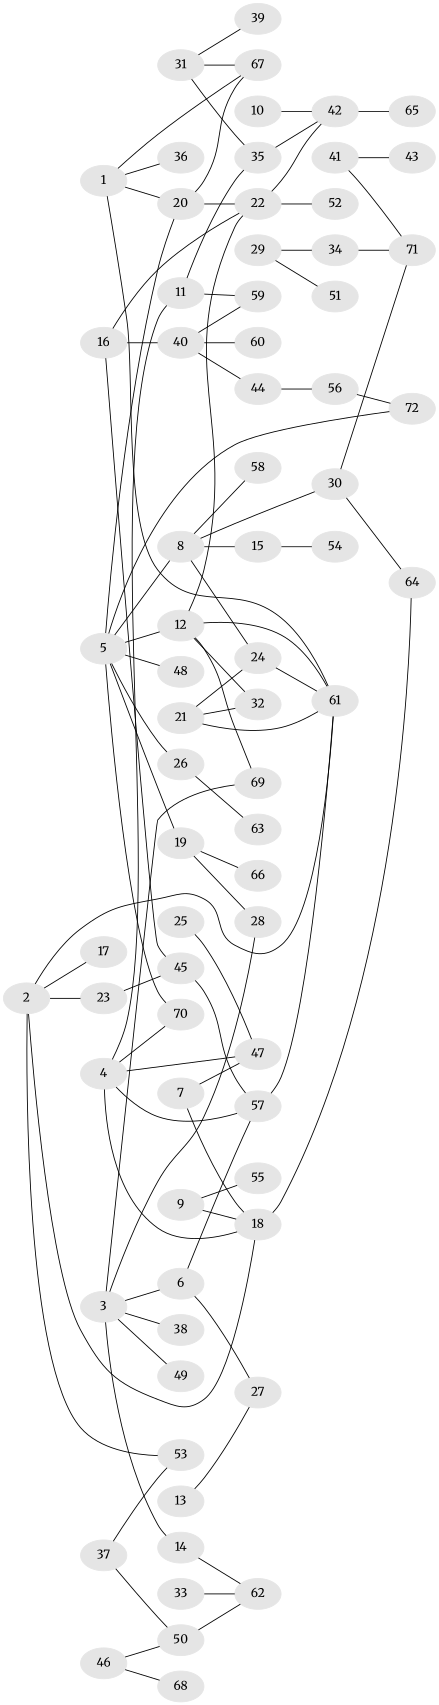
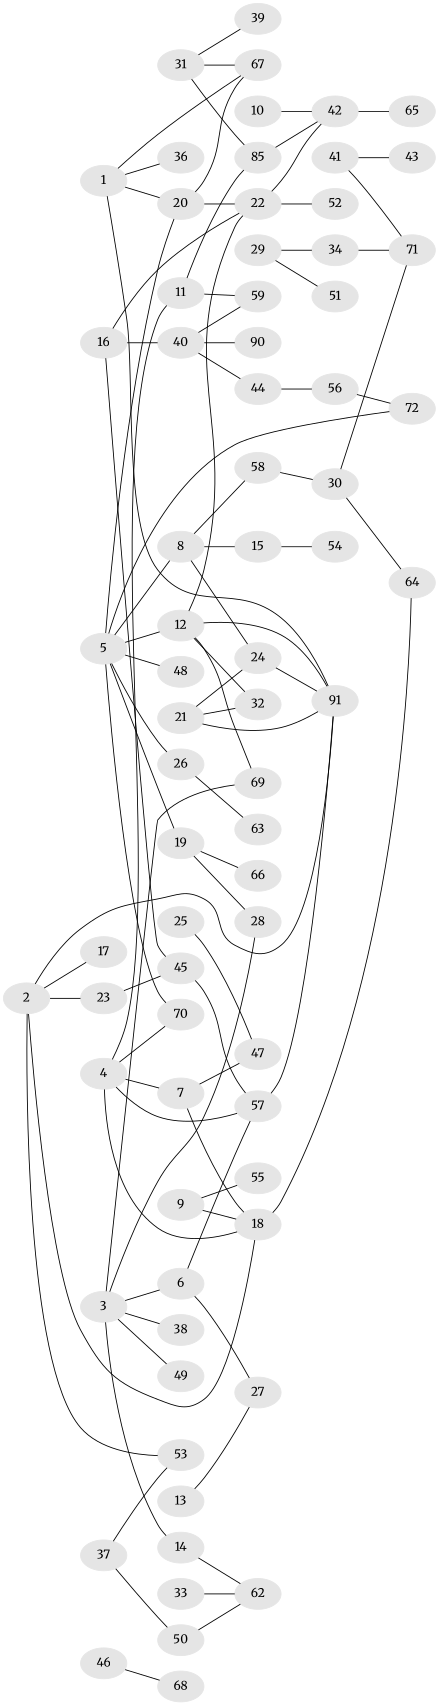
node "35": label "35" -> "85"
node "60": label "60" -> "90"
edge "30" -- "8": now "30" -- "58"
node "61": label "61" -> "91"
edge "47" -- "4": now "7" -- "4"
edge "50" -- "46": removed
